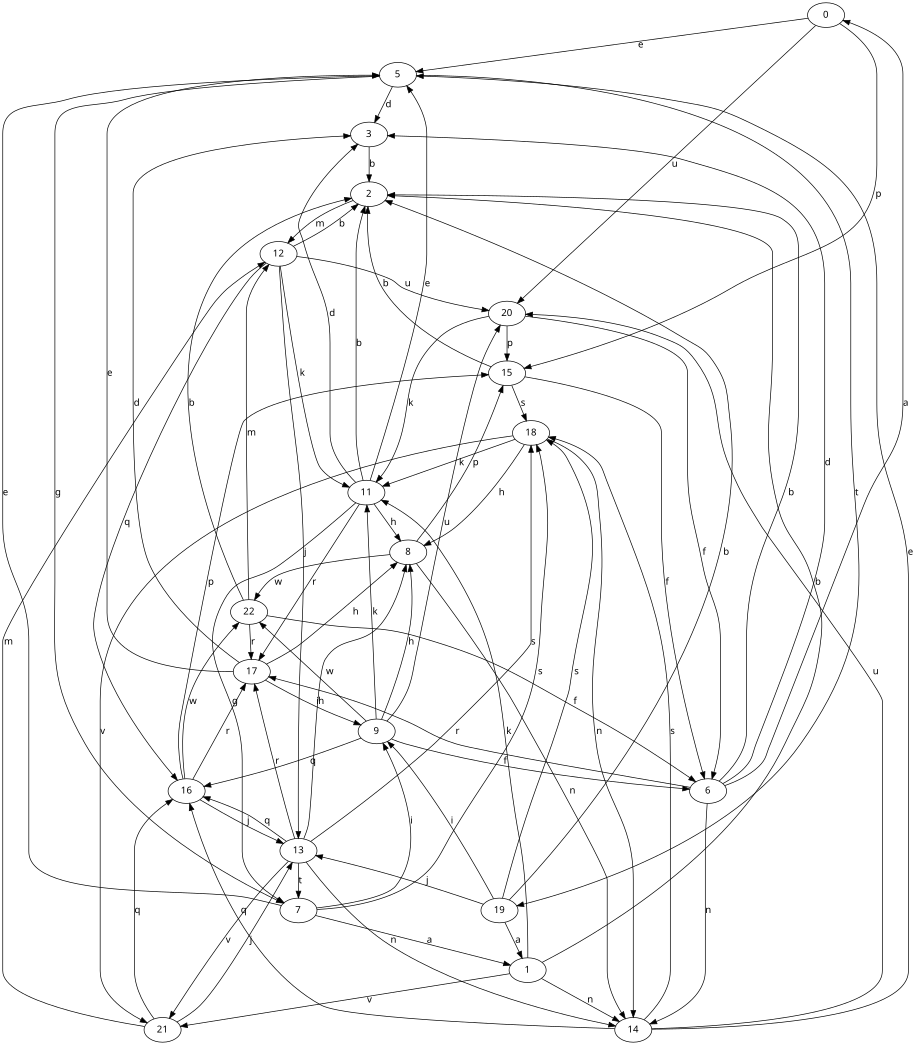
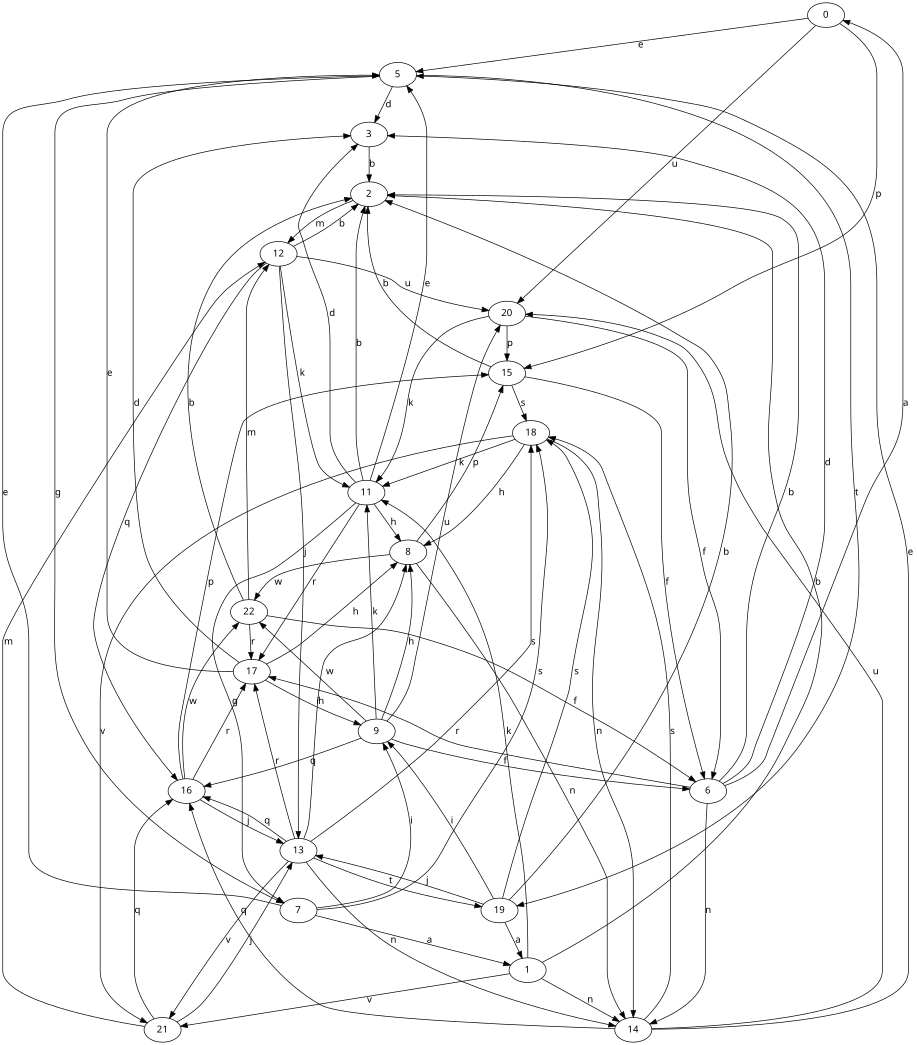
edge "13" -> "7": now "13" -> "19"
